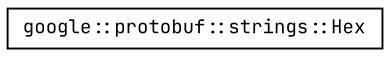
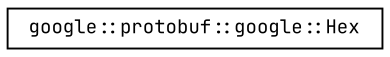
node "google::protobuf::strings::Hex": label "google::protobuf::strings::Hex" -> "google::protobuf::google::Hex"
